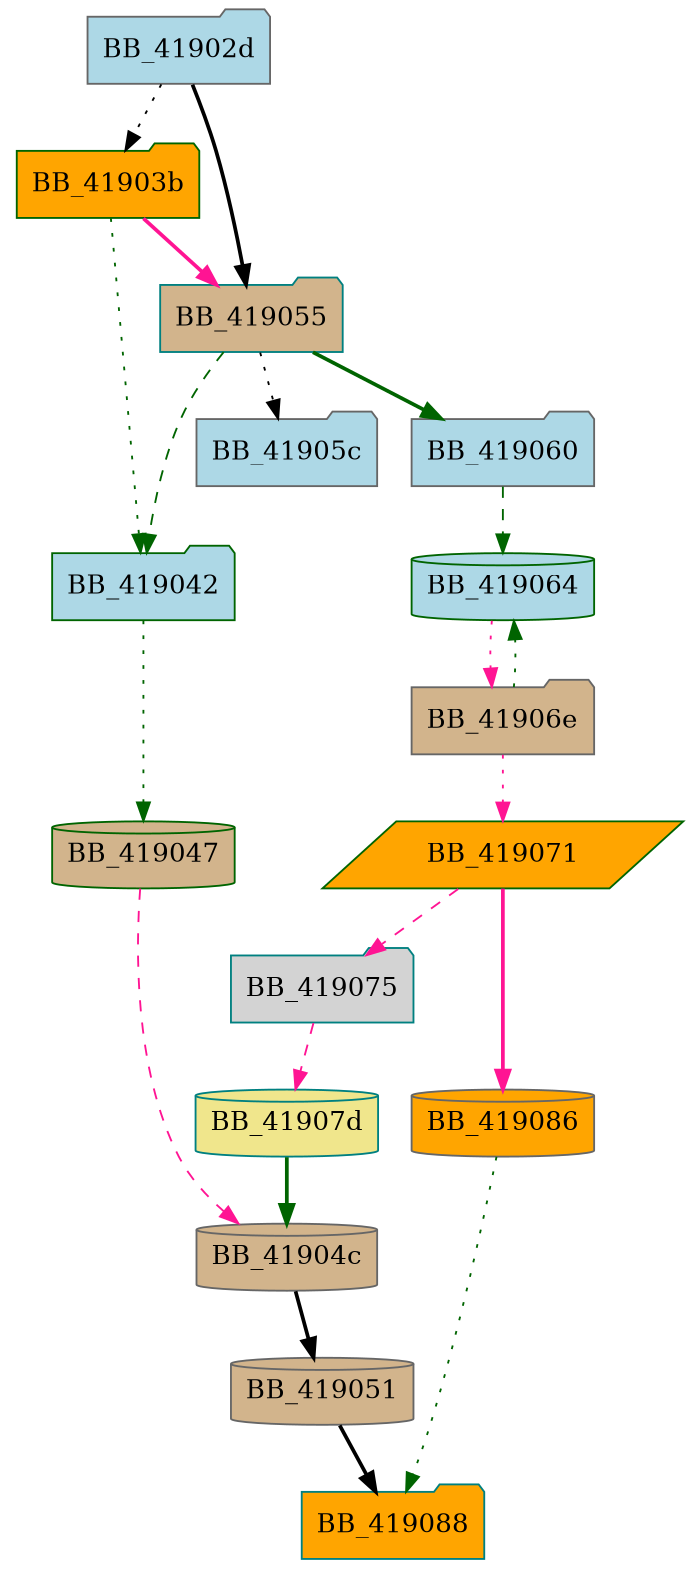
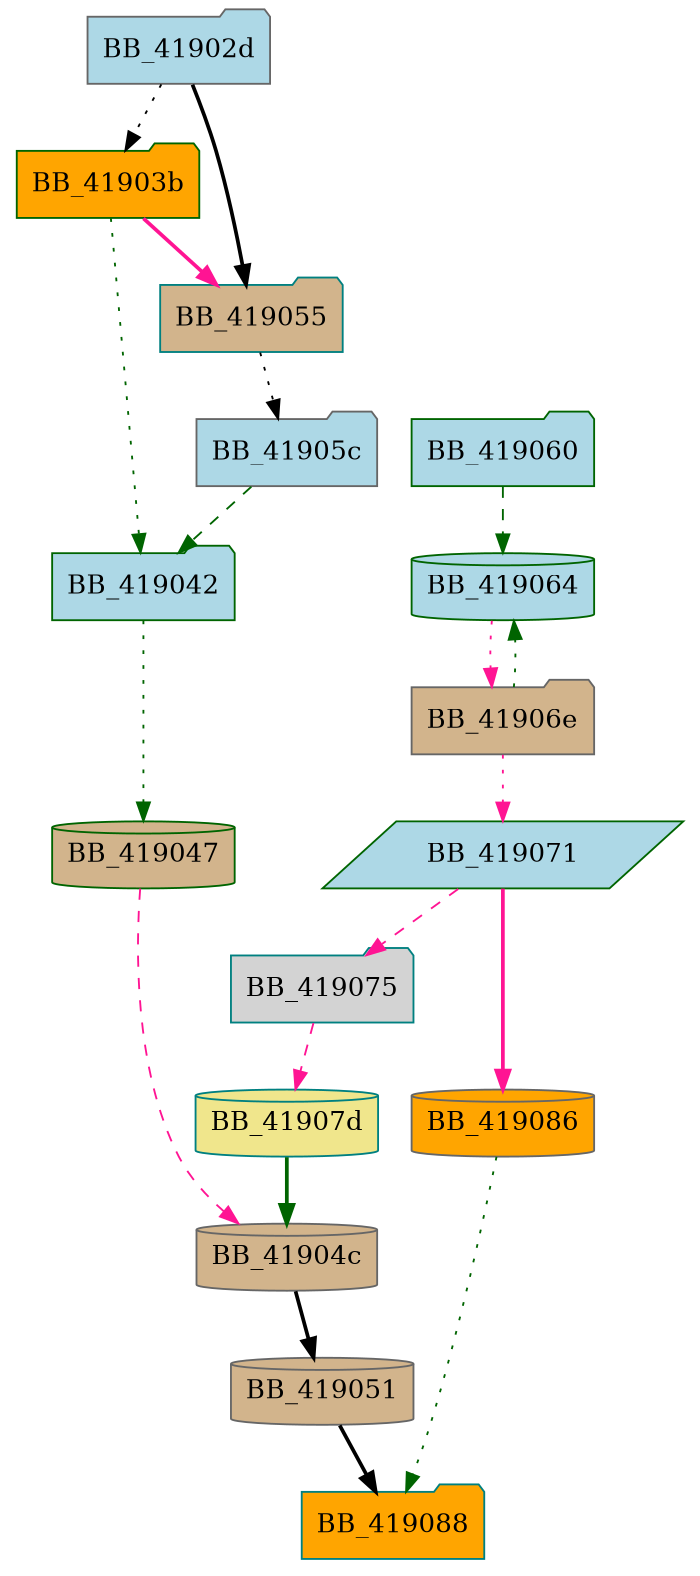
edge "BB_419055" -> "BB_419060": removed
edge "BB_419055" -> "BB_419042": now "BB_41905c" -> "BB_419042"
node "BB_419060": color gray40 -> darkgreen
node "BB_419071": fillcolor orange -> lightblue
